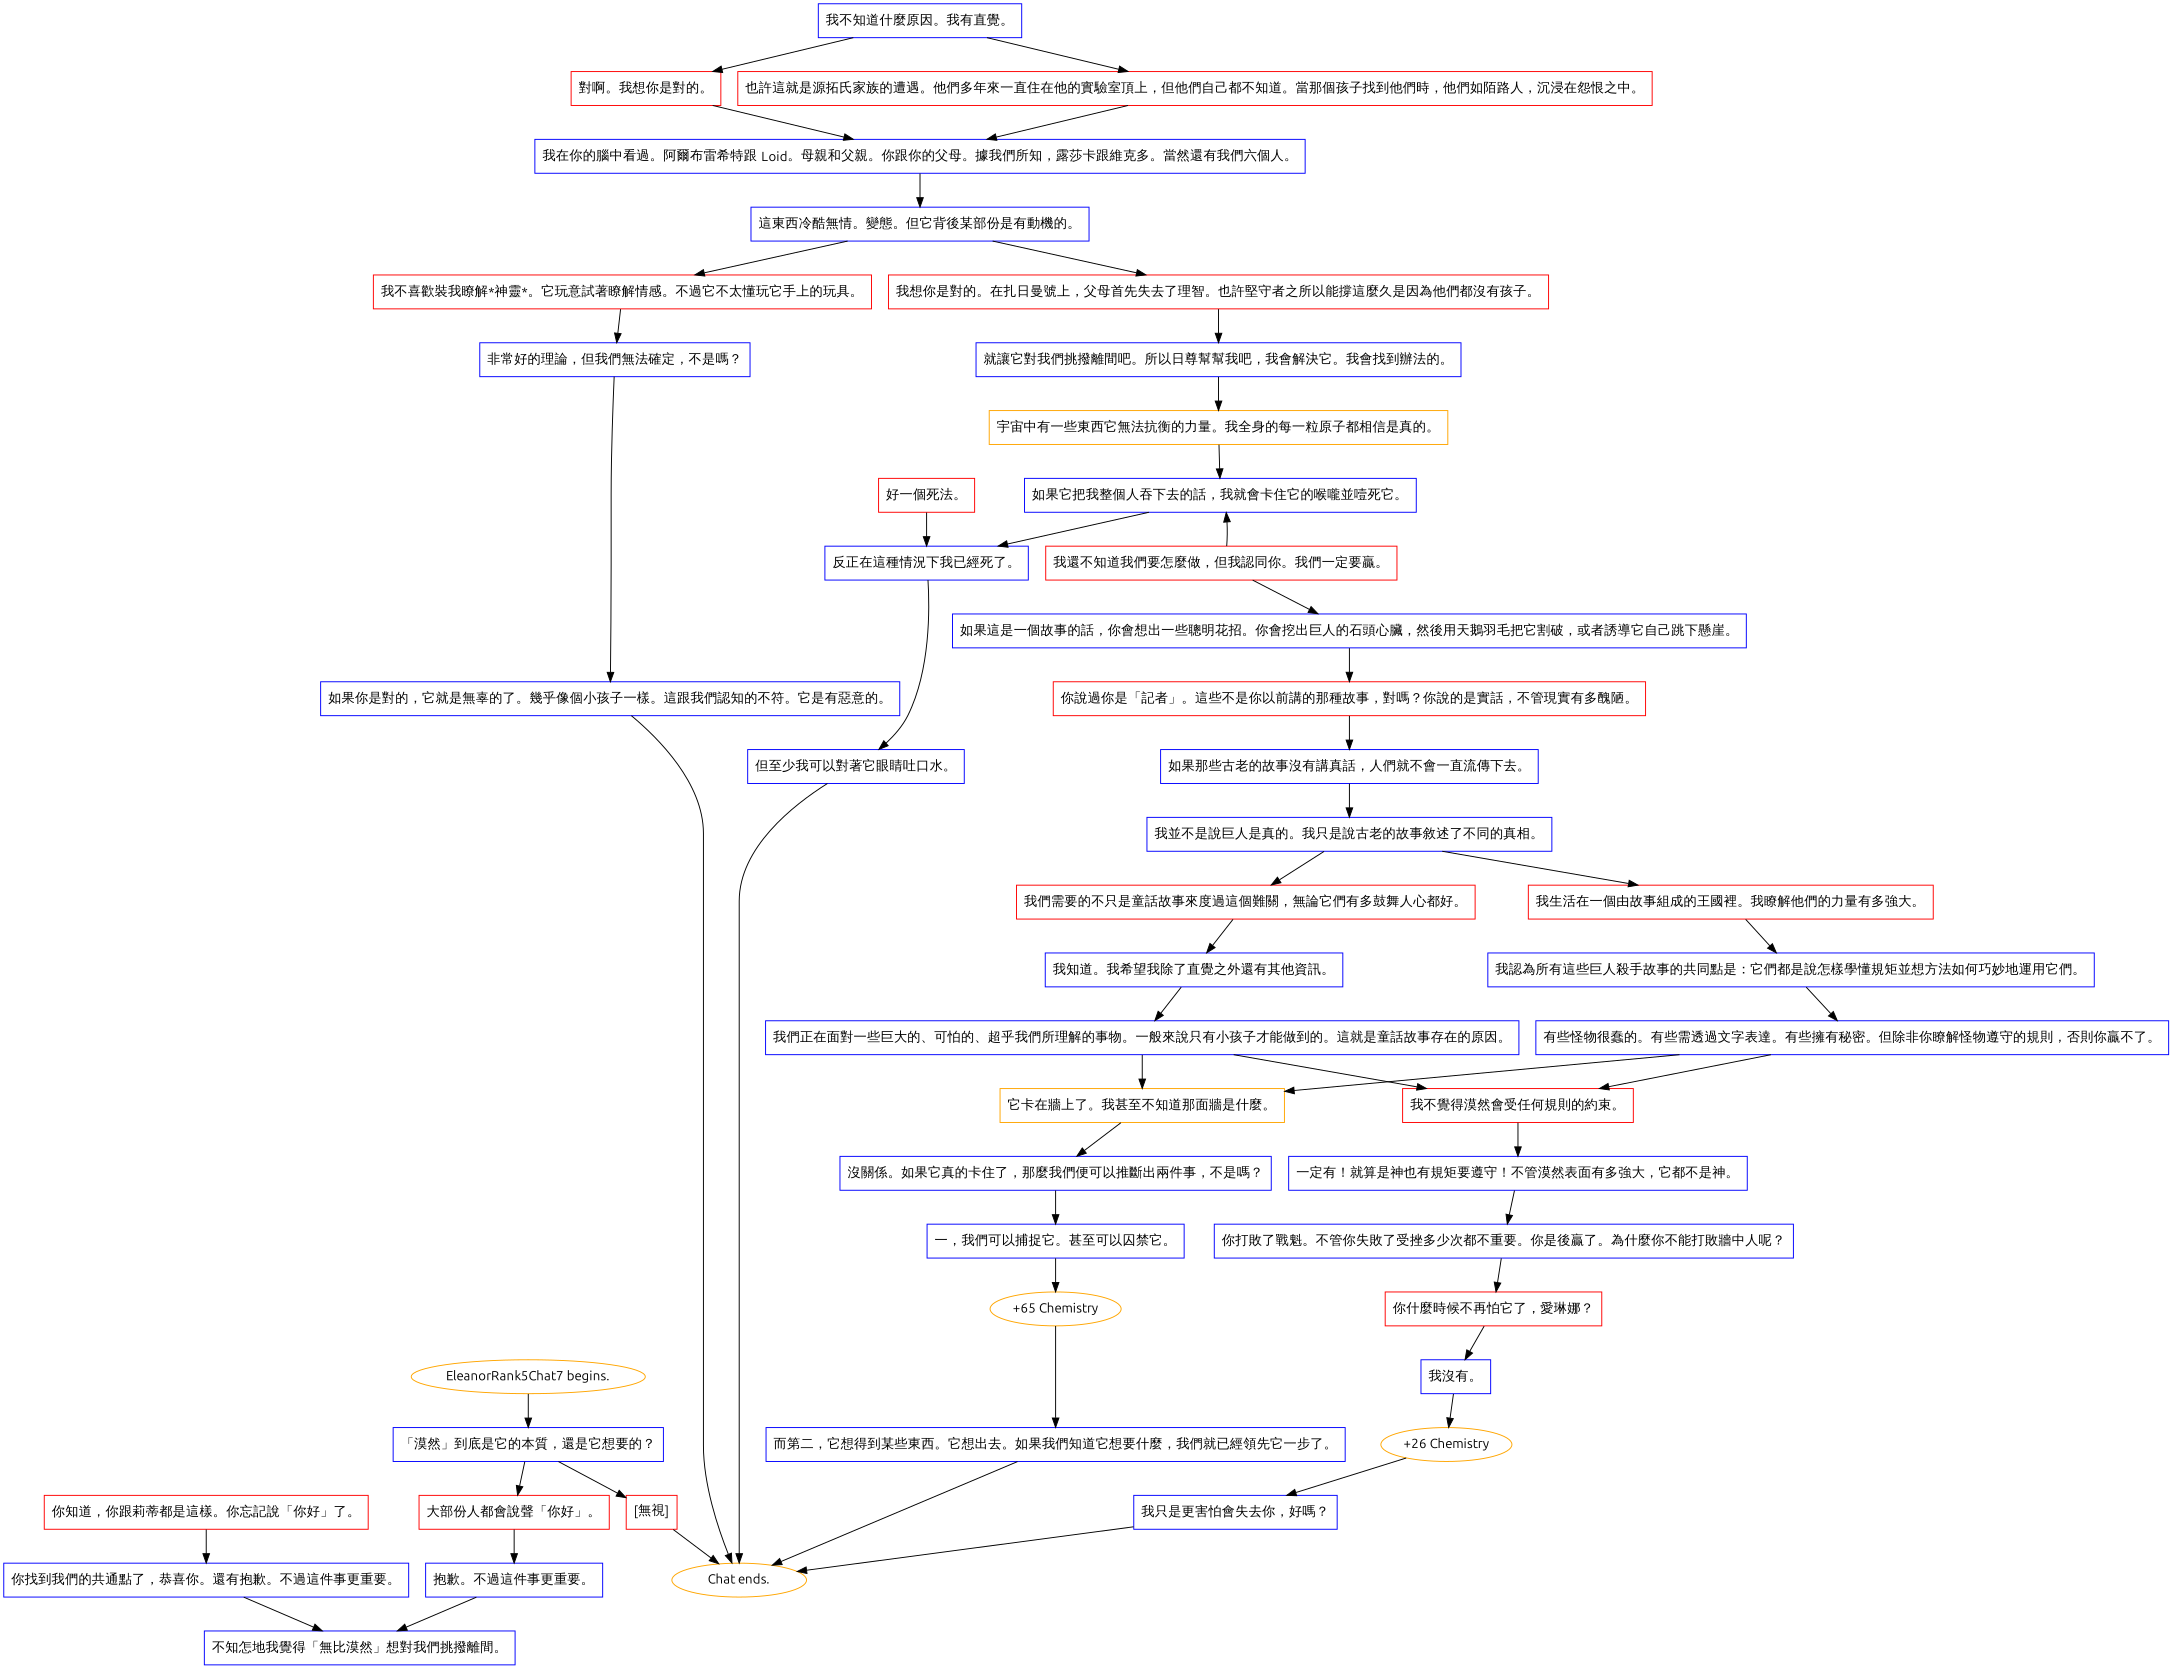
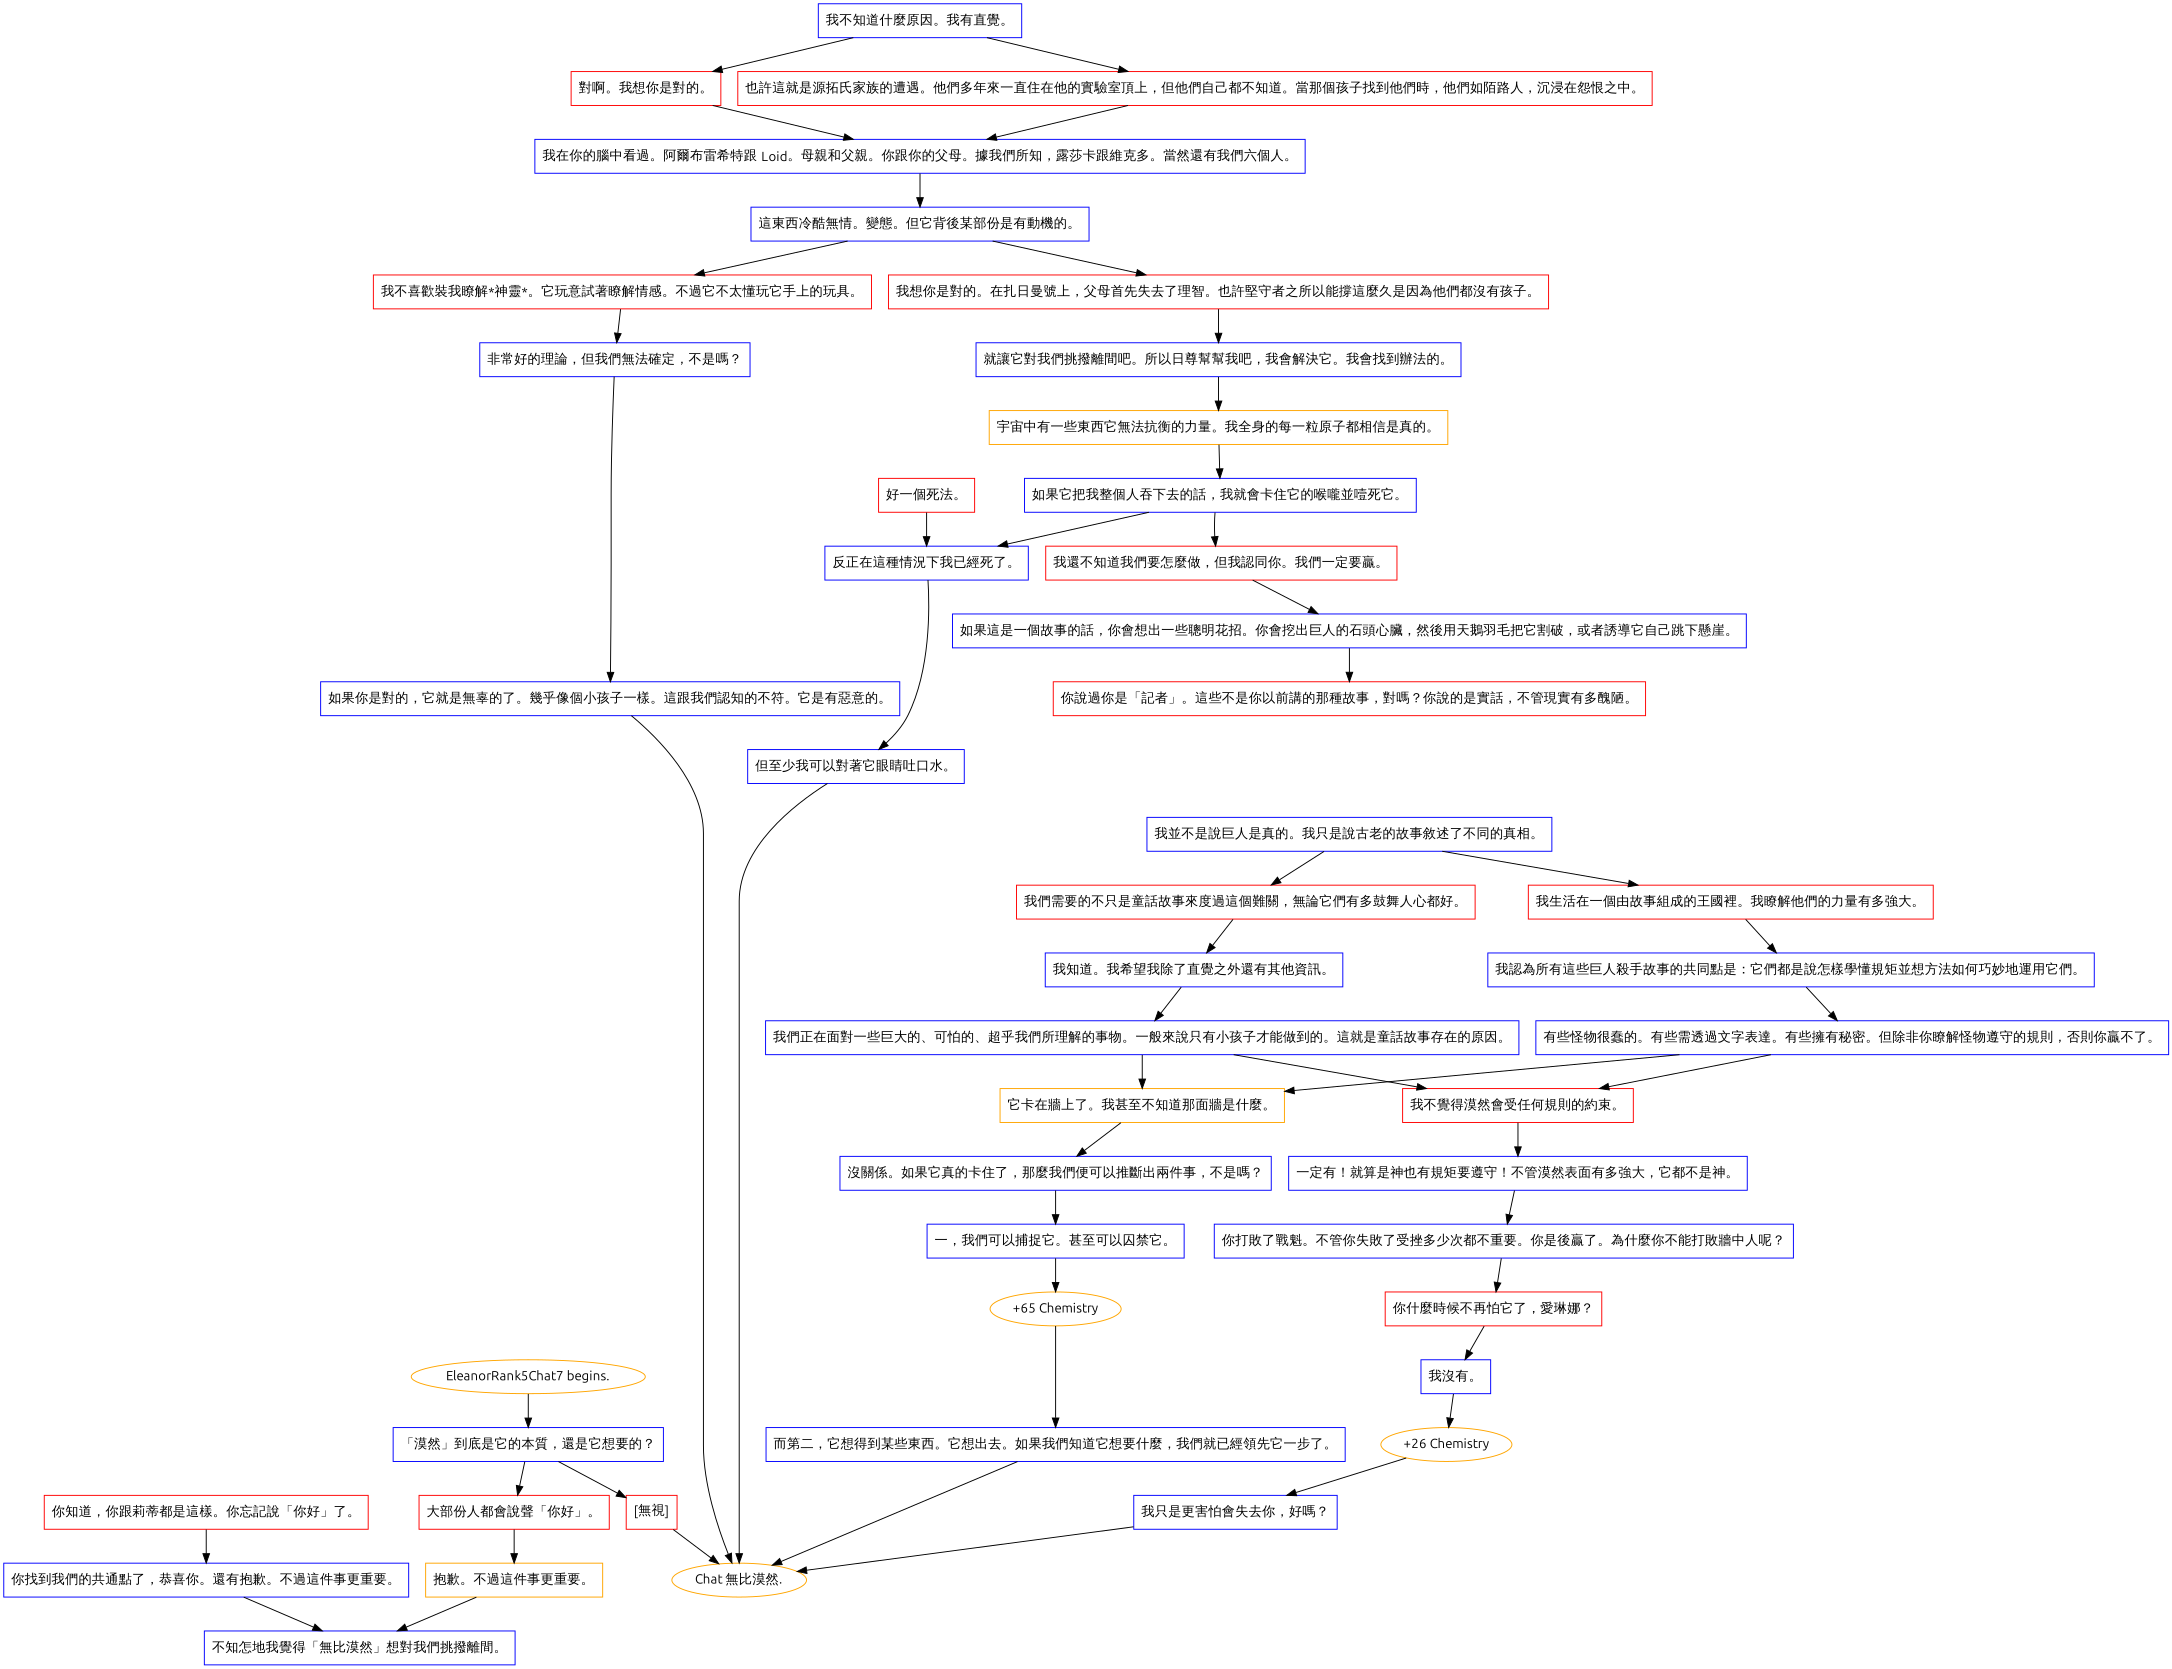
edge "我還不知道我們要怎麼做，但我認同你。我們一定要贏。" -> "如果它把我整個人吞下去的話，我就會卡住它的喉嚨並噎死它。": reversed
node "如果那些古老的故事沒有講真話，人們就不會一直流傳下去。": removed
node "抱歉。不過這件事更重要。": color blue -> orange
node "Chat ends.": label "Chat ends." -> "Chat 無比漠然."
